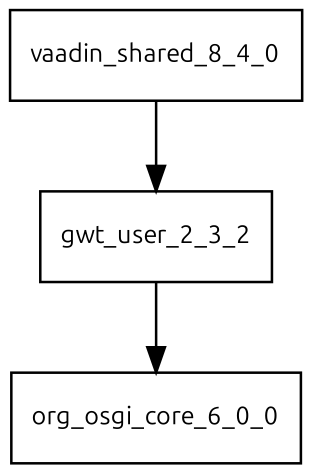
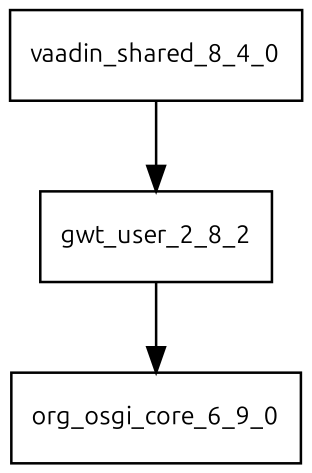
node "gwt_user_2_3_2": label "gwt_user_2_3_2" -> "gwt_user_2_8_2"
node "org_osgi_core_6_0_0": label "org_osgi_core_6_0_0" -> "org_osgi_core_6_9_0"
